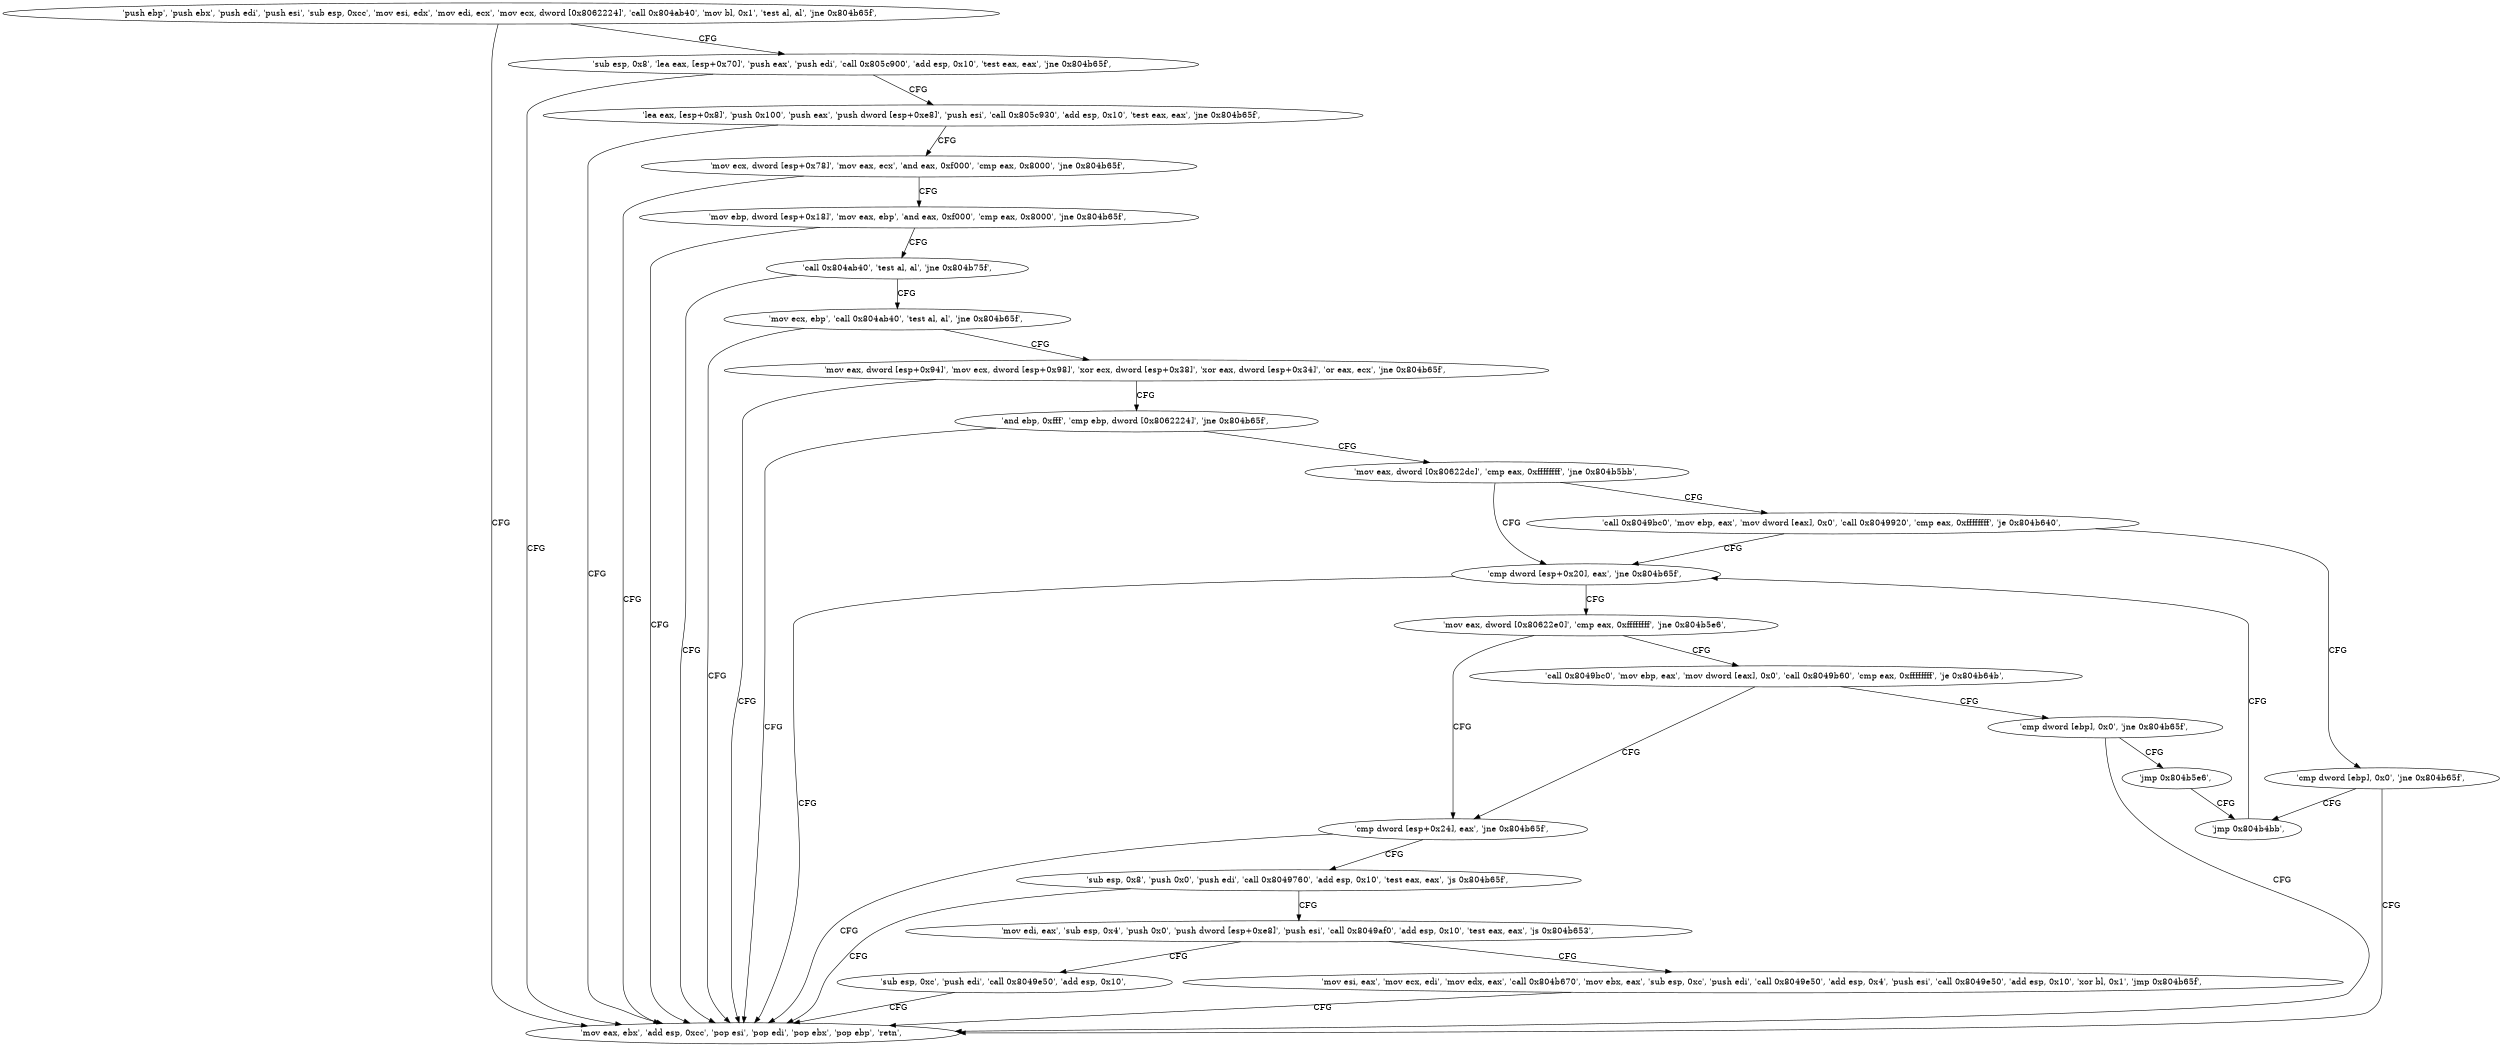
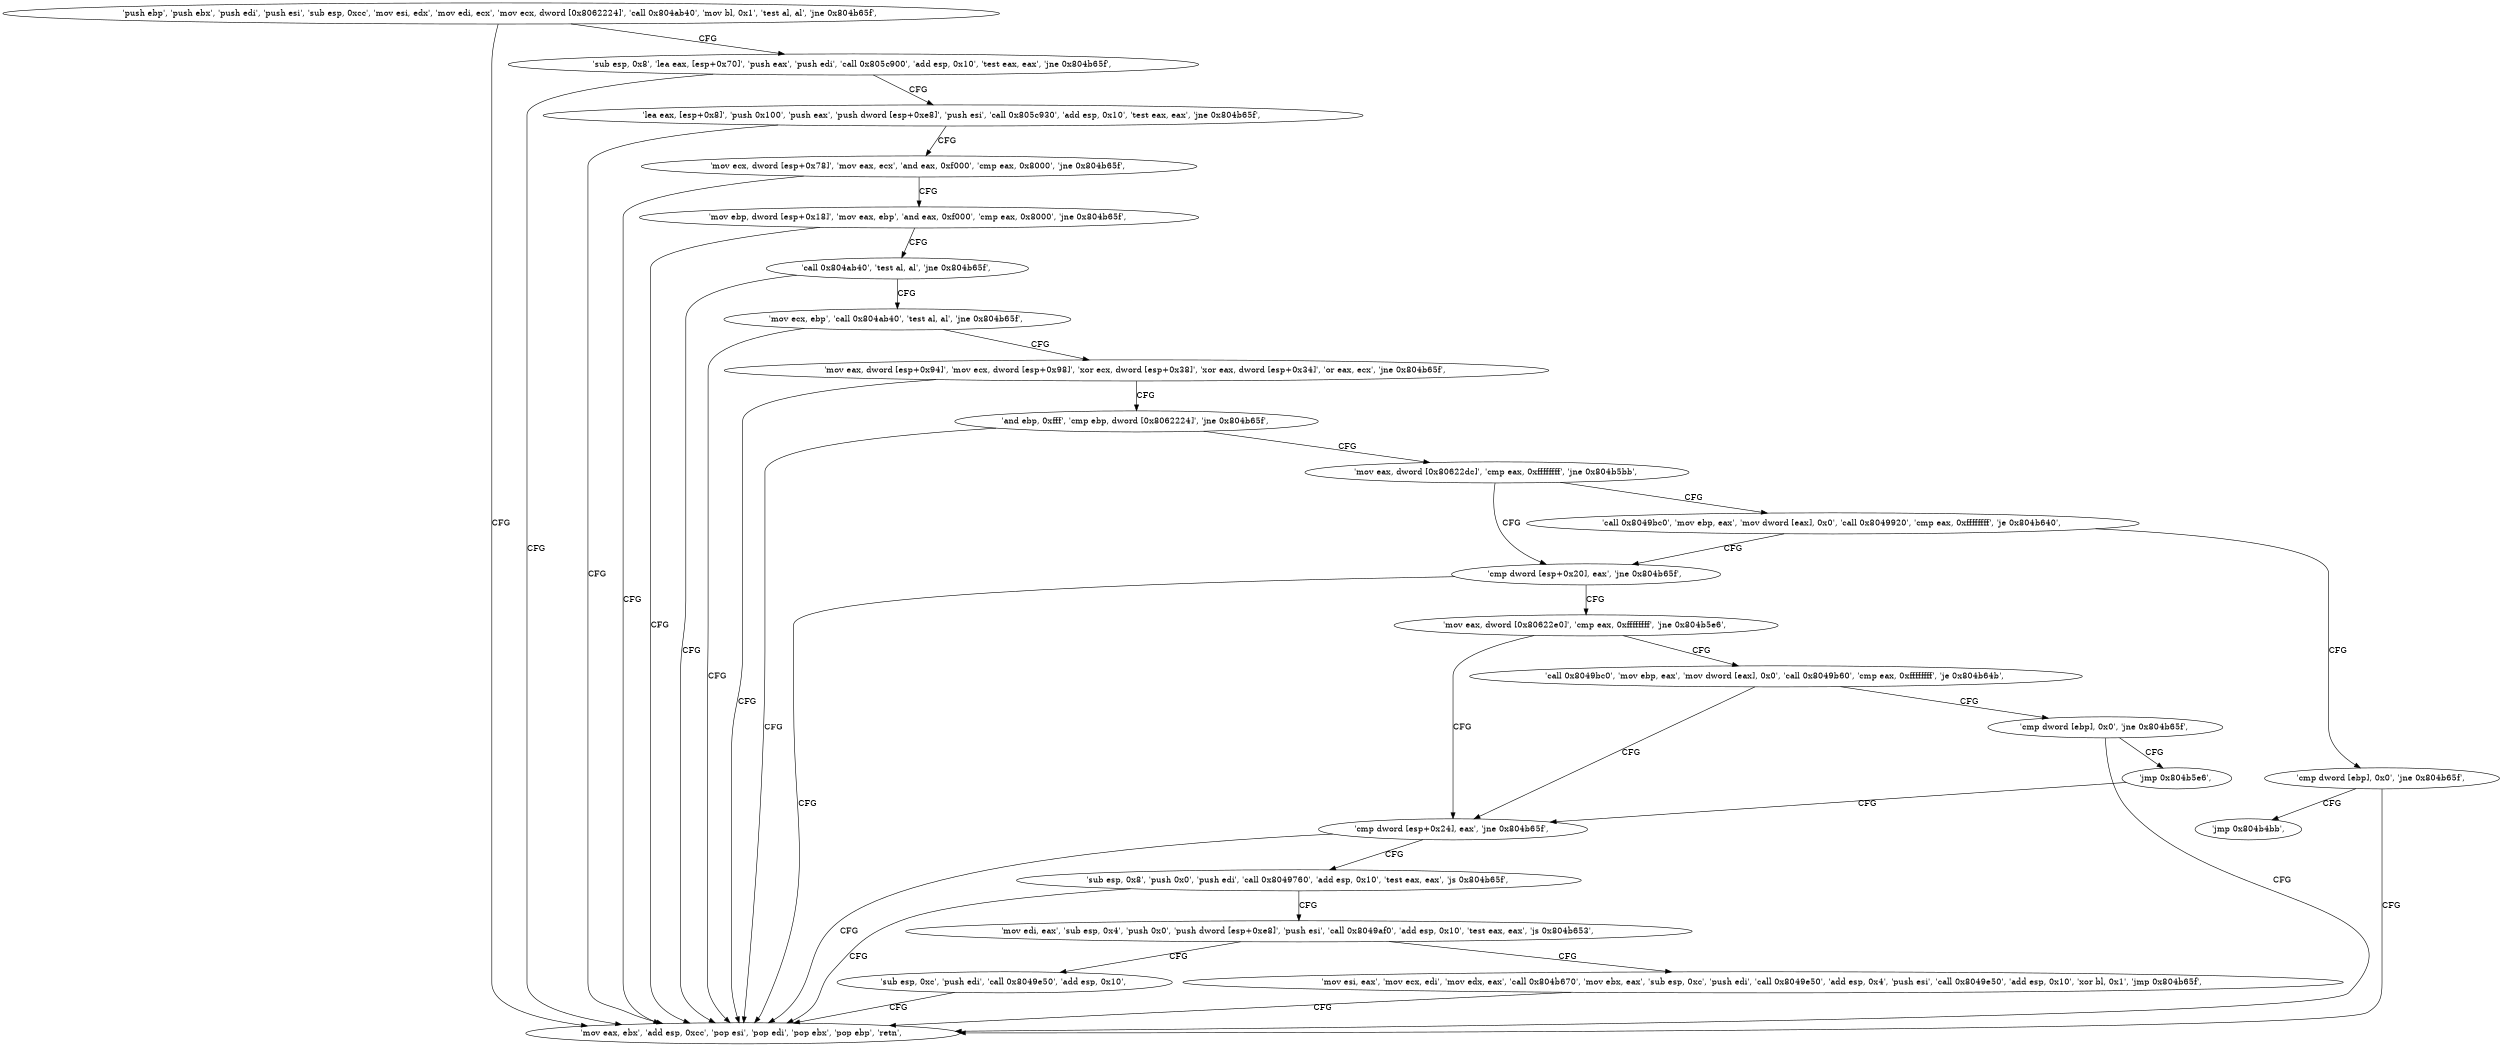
node "'call 0x804ab40', 'test al, al', 'jne 0x804b75f',": label "'call 0x804ab40', 'test al, al', 'jne 0x804b75f'," -> "'call 0x804ab40', 'test al, al', 'jne 0x804b65f',"
edge "'jmp 0x804b4bb'," -> "'cmp dword [esp+0x20], eax', 'jne 0x804b65f',": removed, label "CFG"
edge "'jmp 0x804b5e6'," -> "'jmp 0x804b4bb',": now "'jmp 0x804b5e6'," -> "'cmp dword [esp+0x24], eax', 'jne 0x804b65f',"
